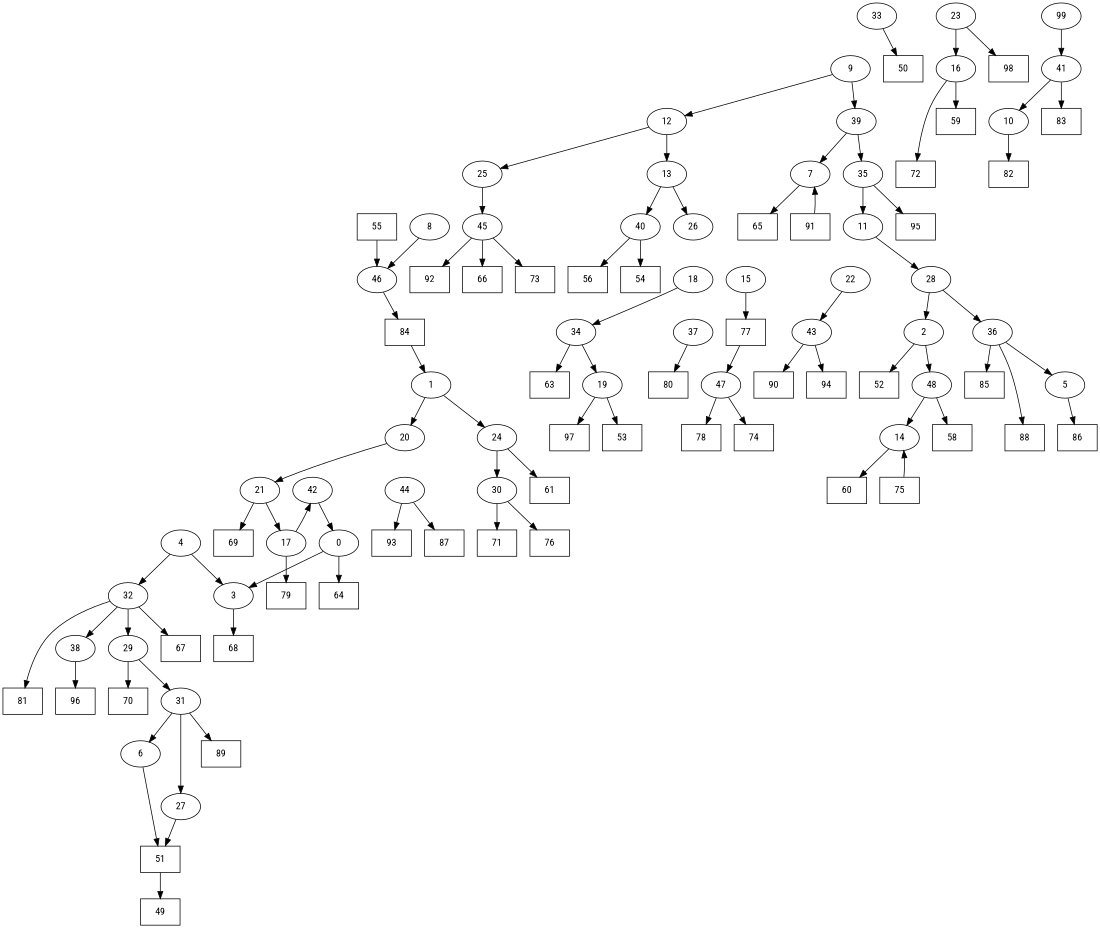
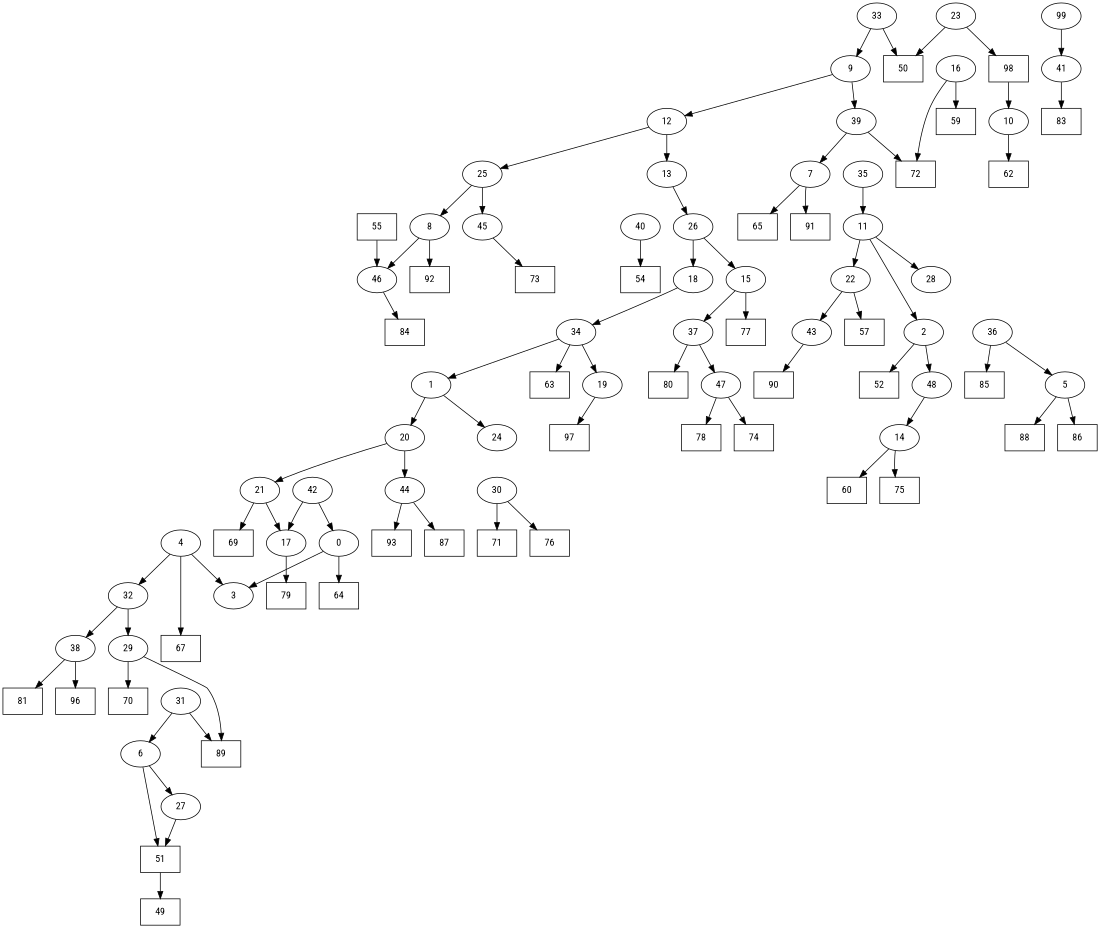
edge "33" -> "9": added
edge "23" -> "16": now "23" -> "50"
edge "41" -> "10": now "98" -> "10"
edge "39" -> "35": now "39" -> "72"
node "82": label "82" -> "62"
edge "13" -> "40": removed
edge "25" -> "8": added
edge "91" -> "7": reversed
node "95": removed
edge "45" -> "92": now "8" -> "92"
edge "26" -> "18": added
edge "11" -> "22": added
edge "26" -> "15": added
node "66": removed
node "56": removed
edge "28" -> "2": now "11" -> "2"
edge "15" -> "37": added
edge "28" -> "36": removed
node "57": added
edge "84" -> "1": now "34" -> "1"
edge "77" -> "47": now "37" -> "47"
edge "36" -> "88": now "5" -> "88"
node "94": removed
node "53": removed
node "58": removed
edge "20" -> "44": added
edge "24" -> "30": removed
edge "75" -> "14": reversed
node "61": removed
edge "17" -> "42": reversed
edge "32" -> "67": now "4" -> "67"
edge "32" -> "81": now "38" -> "81"
node "68": removed
edge "29" -> "31": now "29" -> "89"
edge "31" -> "27": now "6" -> "27"
